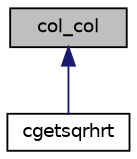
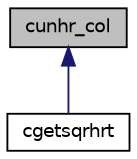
node "col_col": label "col_col" -> "cunhr_col"
